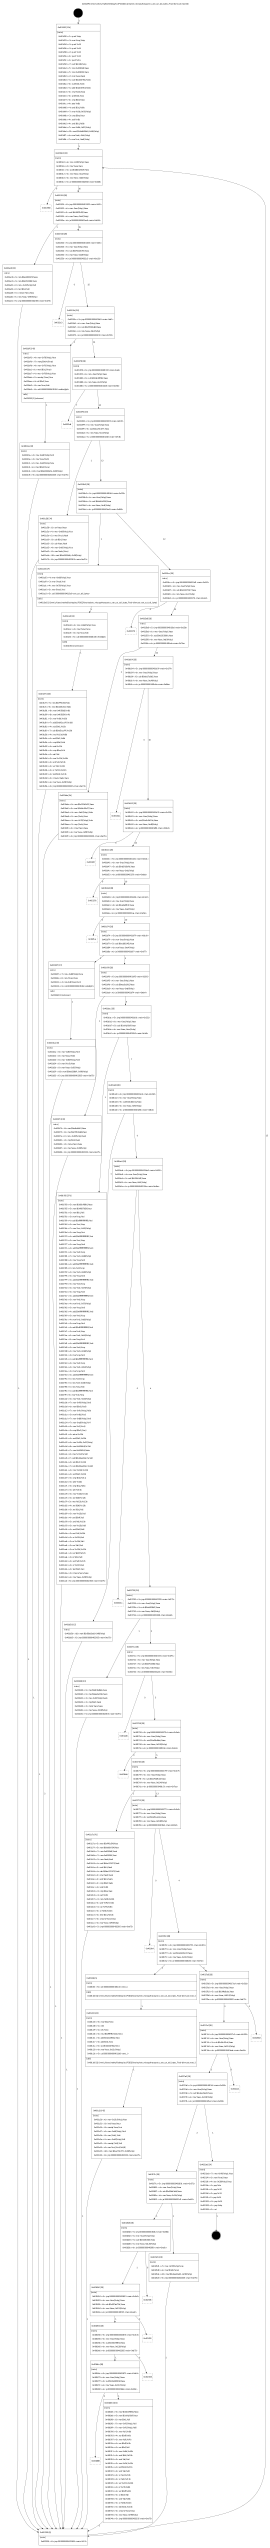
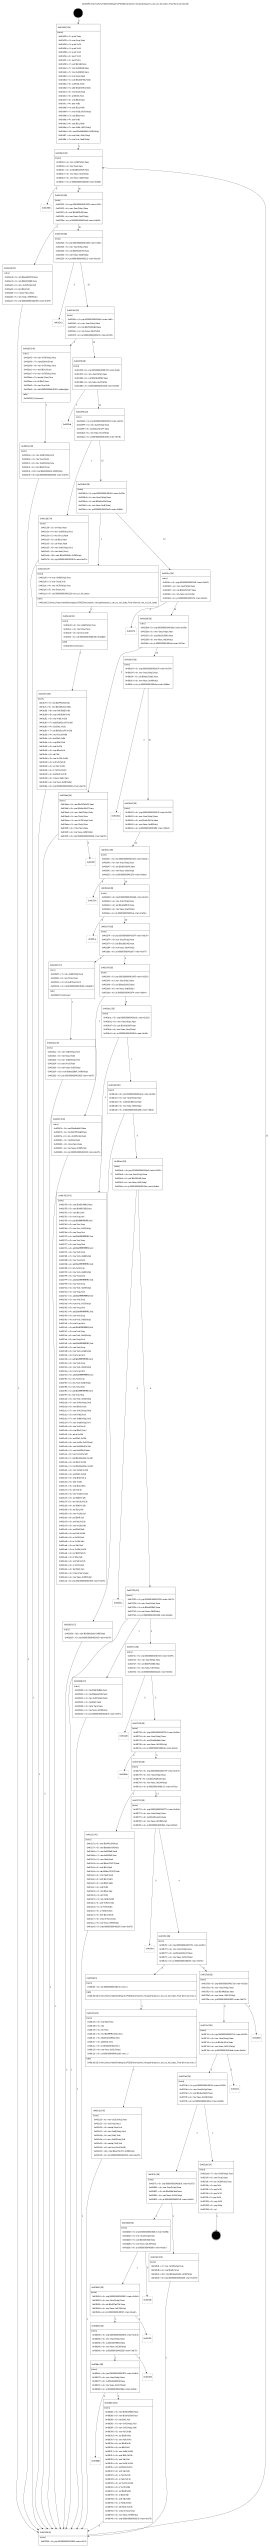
edge "0x401620 [28]" -> "0x401dfd": now "0x401bda [36]" -> "0x401dfd"
edge "0x401950 [376]" -> "0x402305 [5]": now "0x401700 [28]" -> "0x402305 [5]"
